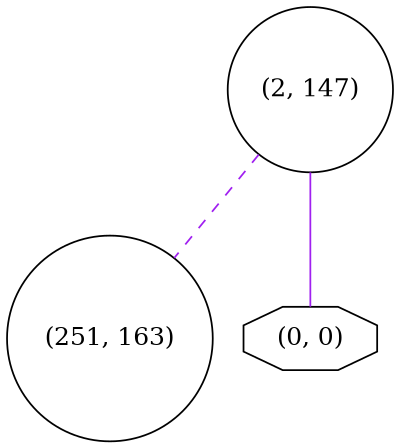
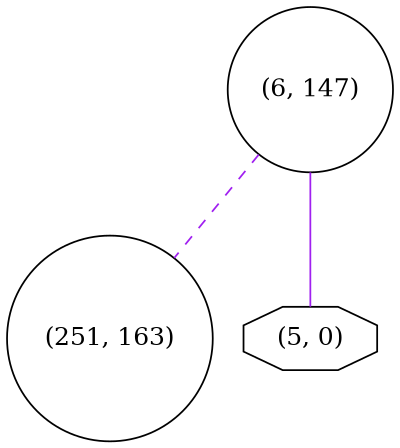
node "(2, 147)": label "(2, 147)" -> "(6, 147)"
node "(0, 0)": label "(0, 0)" -> "(5, 0)"
